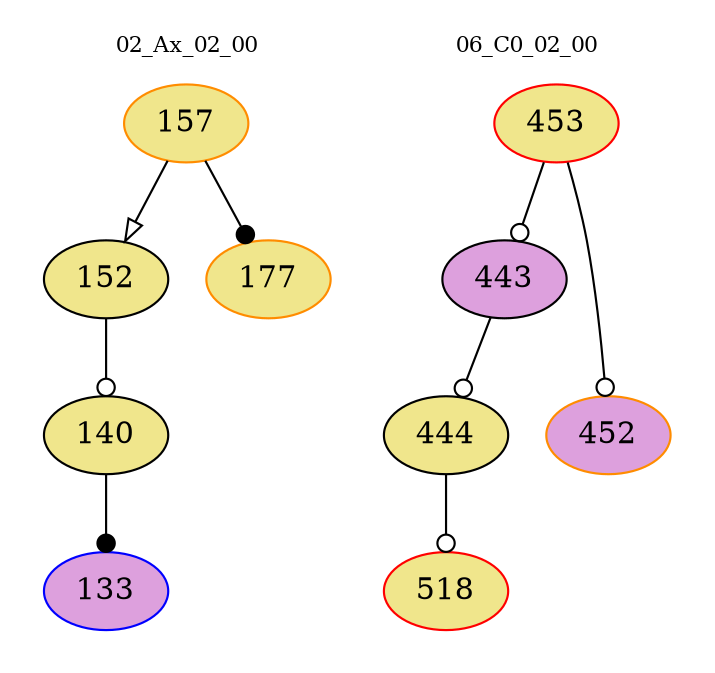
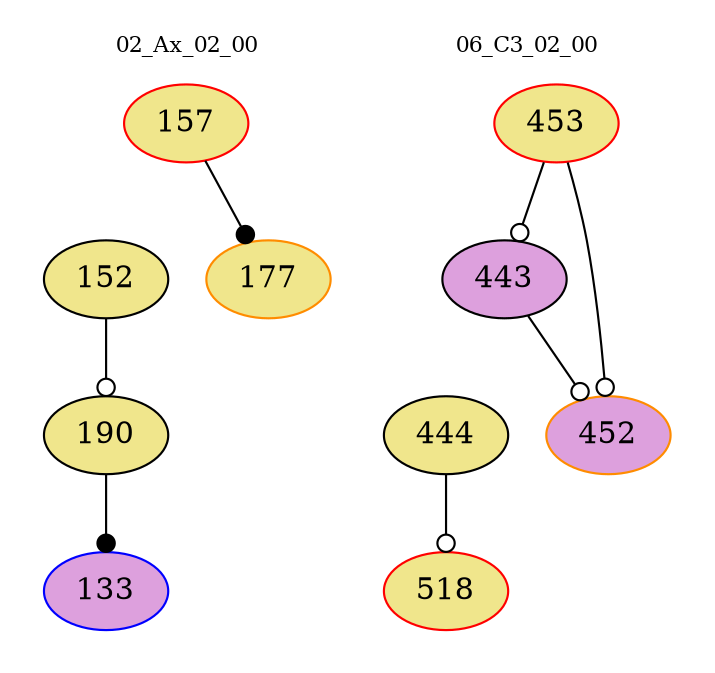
cluster "06_C0_02_00": label "06_C0_02_00" -> "06_C3_02_00"
node "157": color darkorange -> red
edge "157" -> "152": removed
edge "443" -> "444": now "443" -> "452"
node "140": label "140" -> "190"
